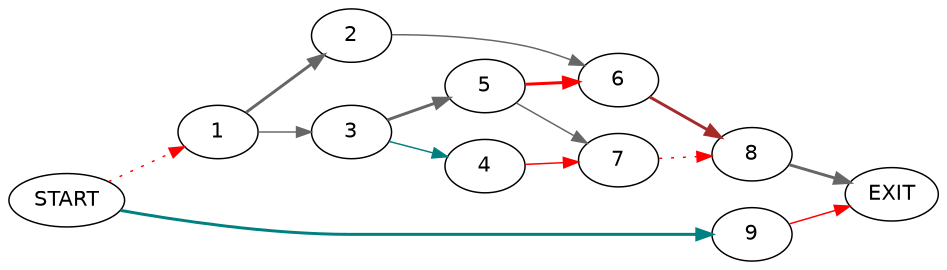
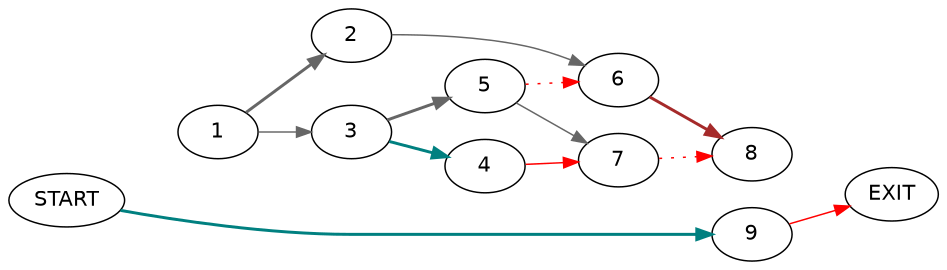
edge "5" -> "6": style bold -> dotted
edge "3" -> "4": style solid -> bold
edge "START" -> "1": removed
edge "8" -> "EXIT": removed
